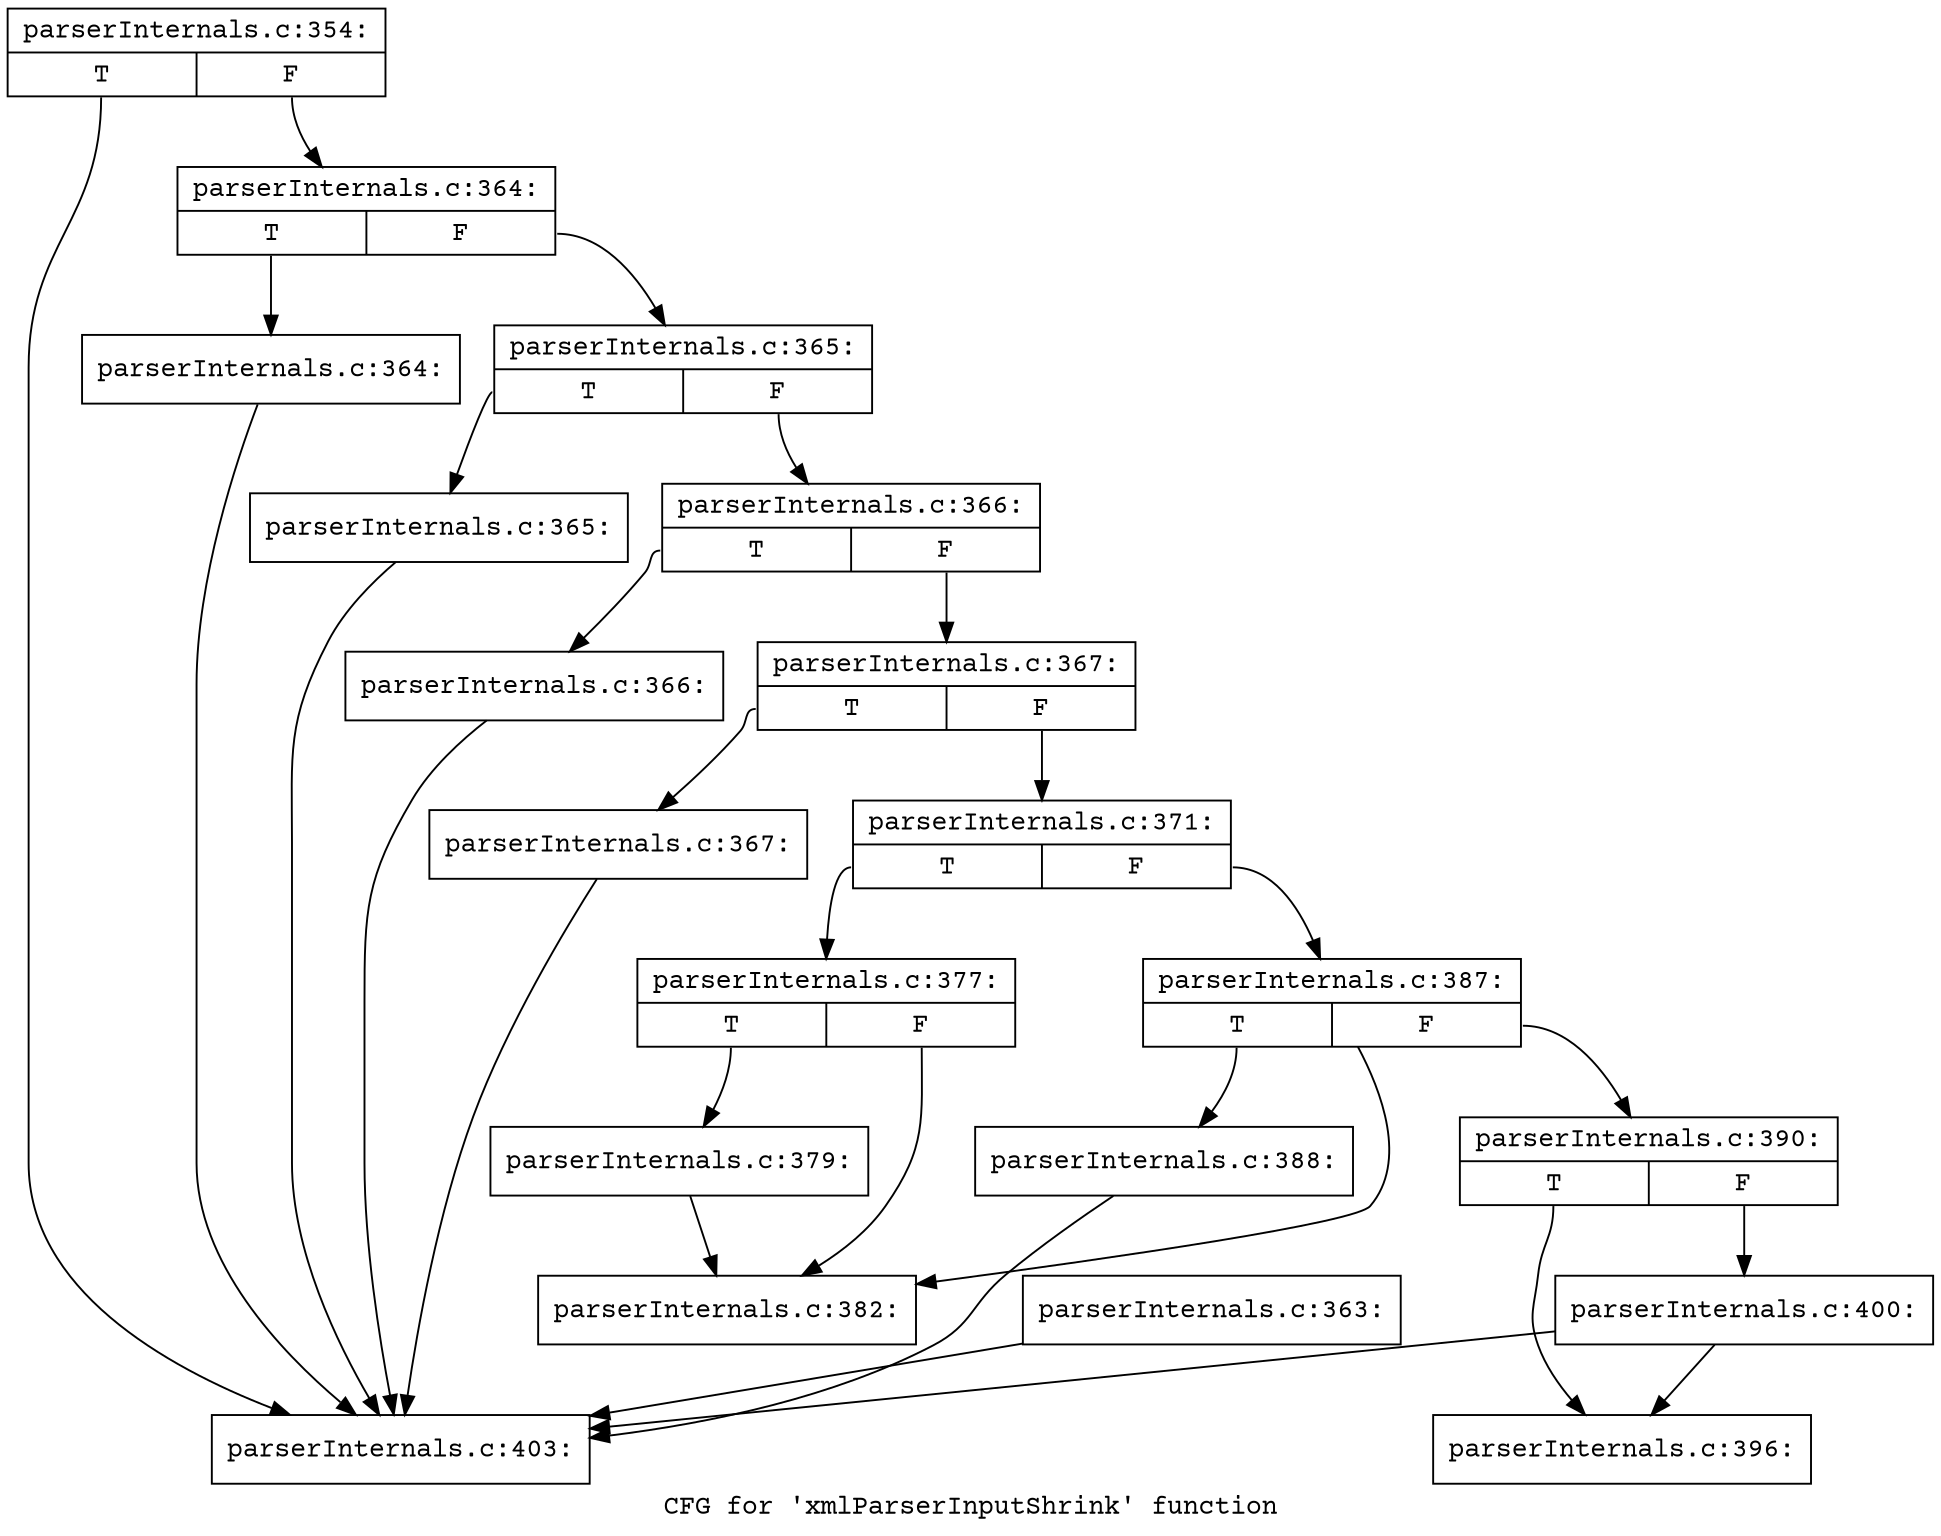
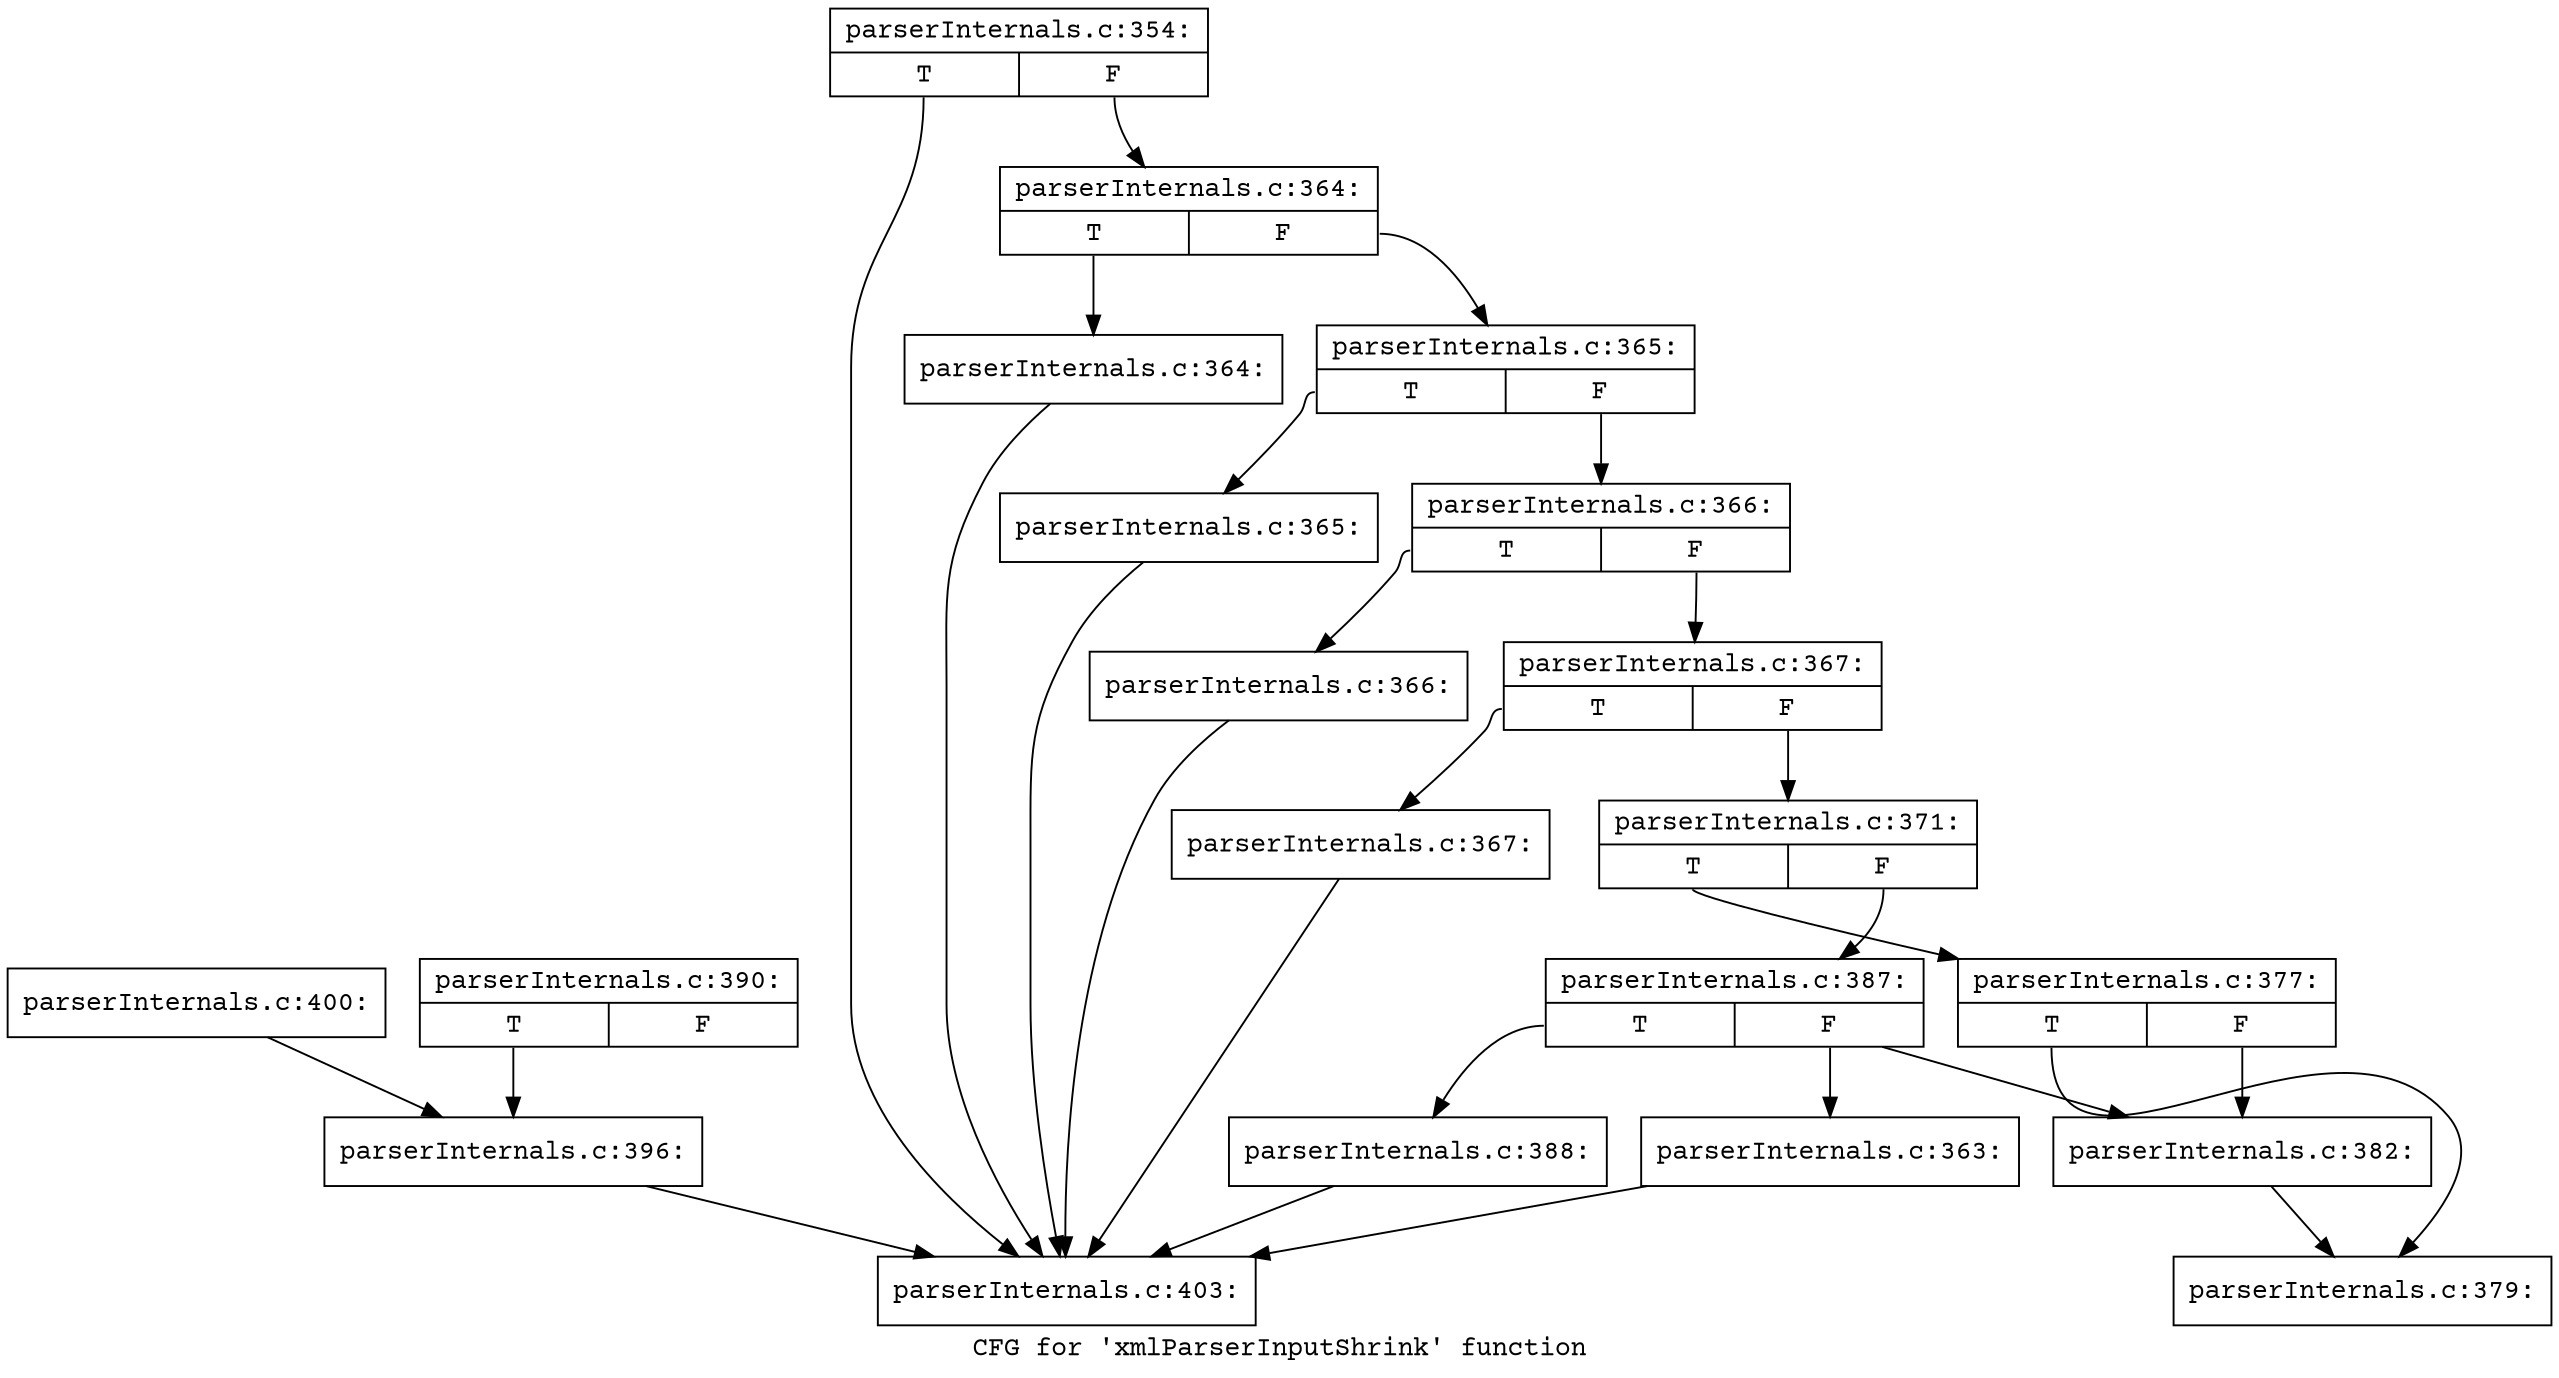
edge "parserInternals.c:387:" -> "parserInternals.c:390:": now "parserInternals.c:387:" -> "parserInternals.c:363:"
edge "parserInternals.c:379:" -> "parserInternals.c:382:": reversed
edge "parserInternals.c:390:" -> "parserInternals.c:400:": removed
edge "parserInternals.c:400:" -> "parserInternals.c:403:": now "parserInternals.c:396:" -> "parserInternals.c:403:"
